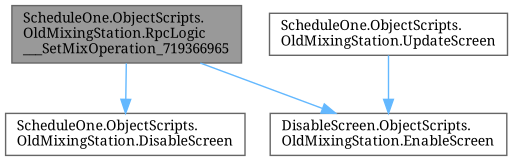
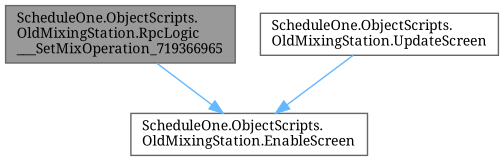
node "ScheduleOne.ObjectScripts. OldMixingStation.DisableScreen": removed
node "DisableScreen.ObjectScripts. OldMixingStation.EnableScreen": label "DisableScreen.ObjectScripts. OldMixingStation.EnableScreen" -> "ScheduleOne.ObjectScripts. OldMixingStation.EnableScreen"
